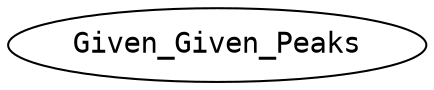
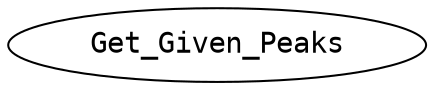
node "Given_Given_Peaks": label "Given_Given_Peaks" -> "Get_Given_Peaks"
